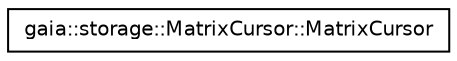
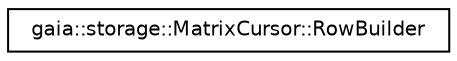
node "gaia::storage::MatrixCursor::MatrixCursor": label "gaia::storage::MatrixCursor::MatrixCursor" -> "gaia::storage::MatrixCursor::RowBuilder"
